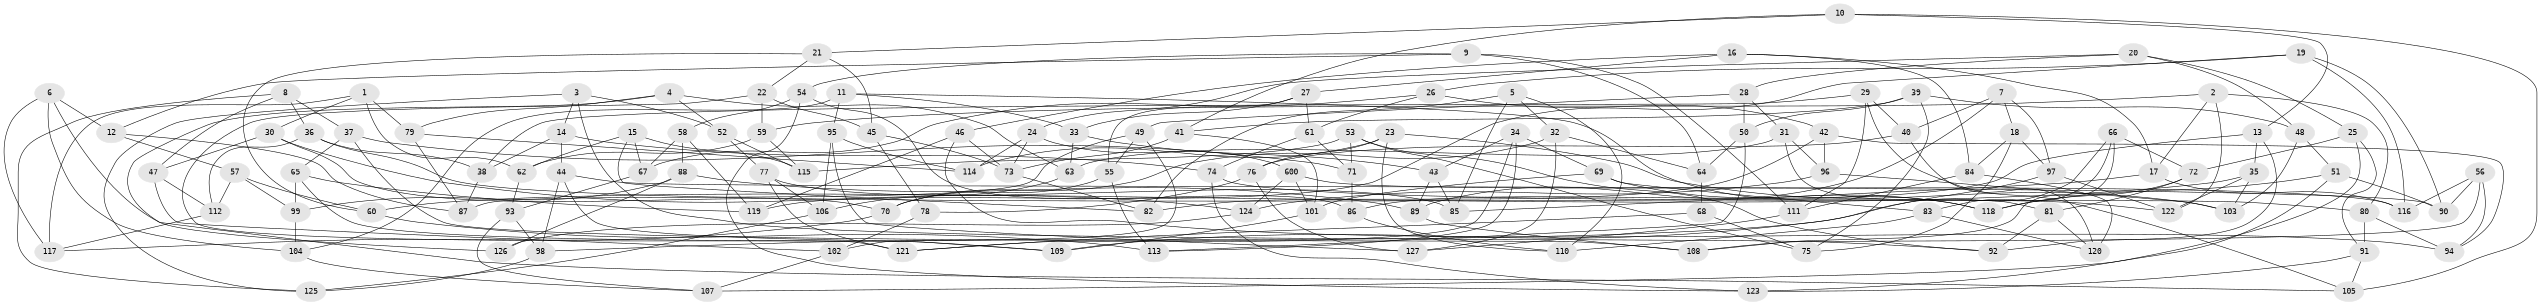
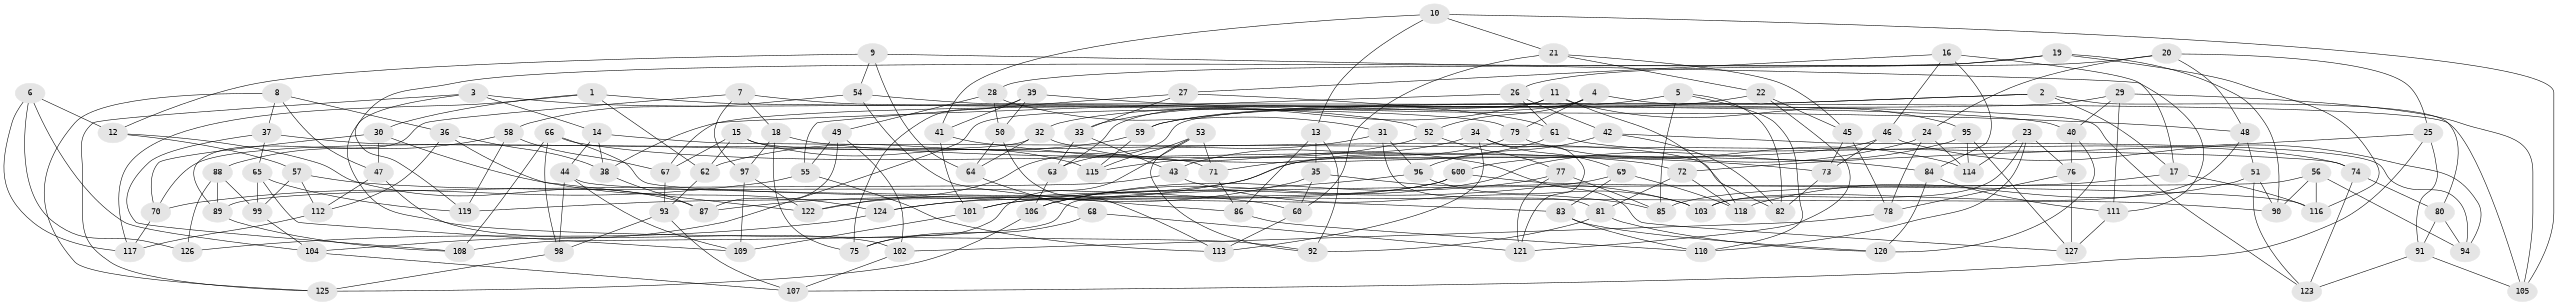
edge "24" -- "73": now "24" -- "78"
